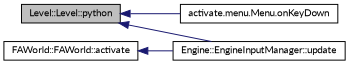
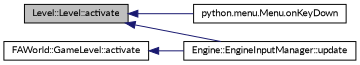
node "Level::Level::python": label "Level::Level::python" -> "Level::Level::activate"
node "activate.menu.Menu.onKeyDown": label "activate.menu.Menu.onKeyDown" -> "python.menu.Menu.onKeyDown"
node "FAWorld::FAWorld::activate": label "FAWorld::FAWorld::activate" -> "FAWorld::GameLevel::activate"
